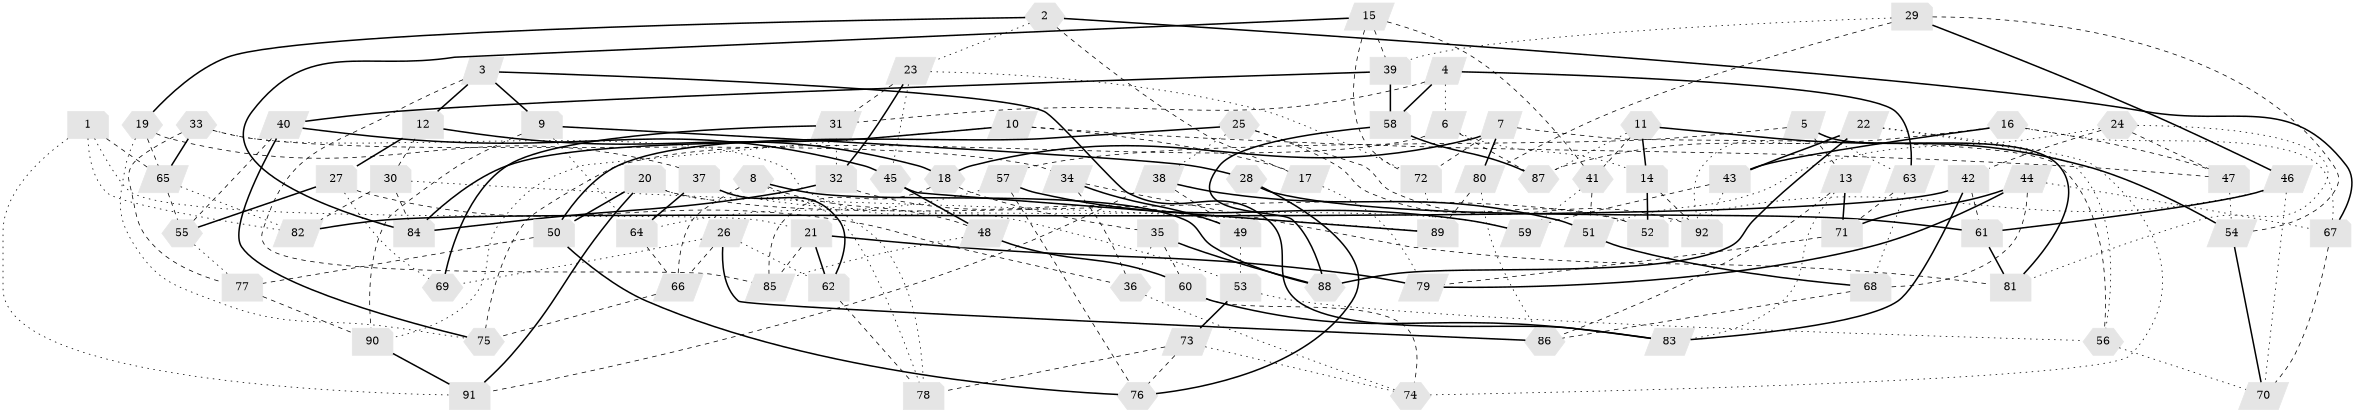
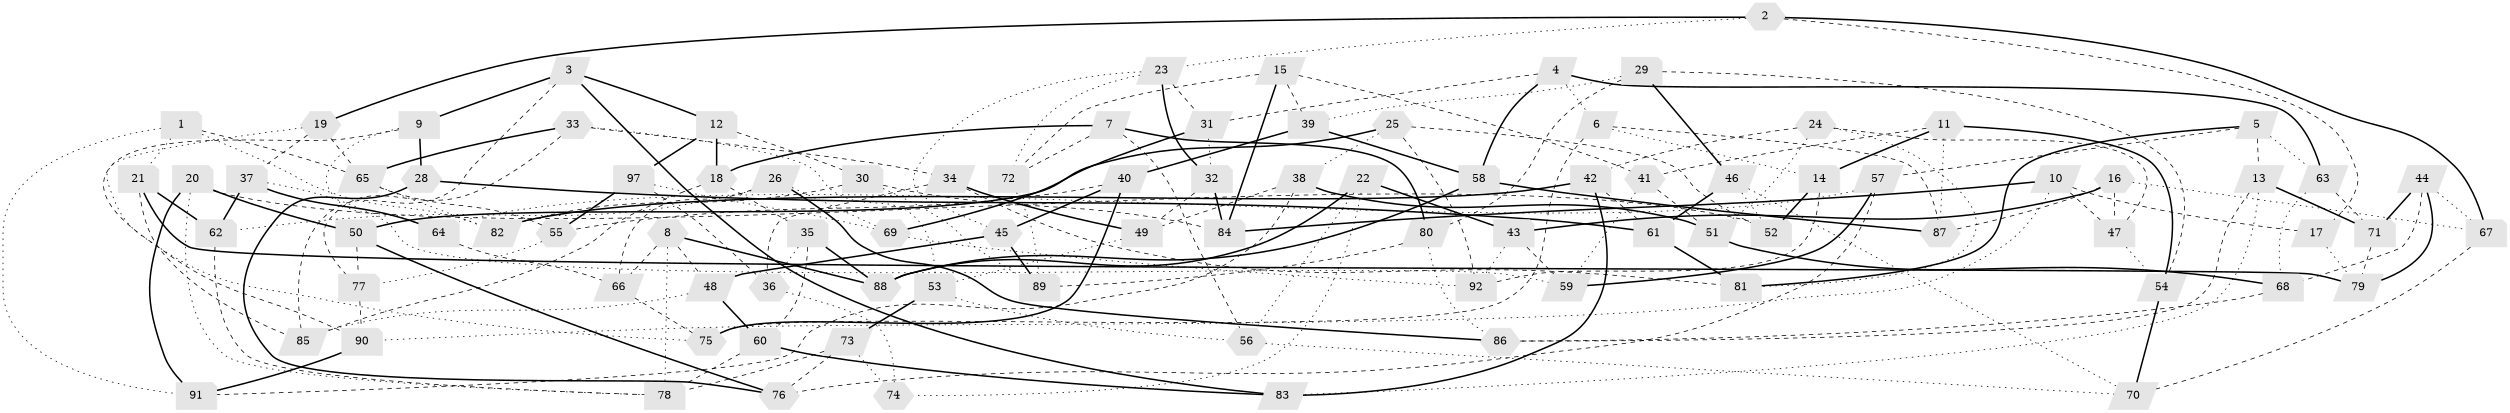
edge "22" -- "92": now "69" -- "92"
node "27": label "27" -> "97"
edge "60" -- "74": now "60" -- "78"
